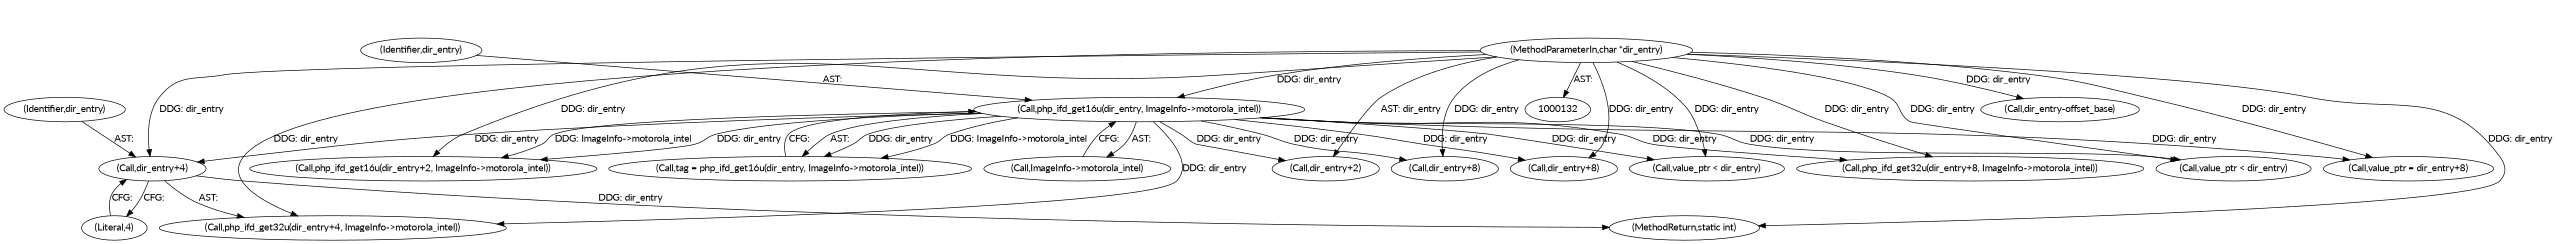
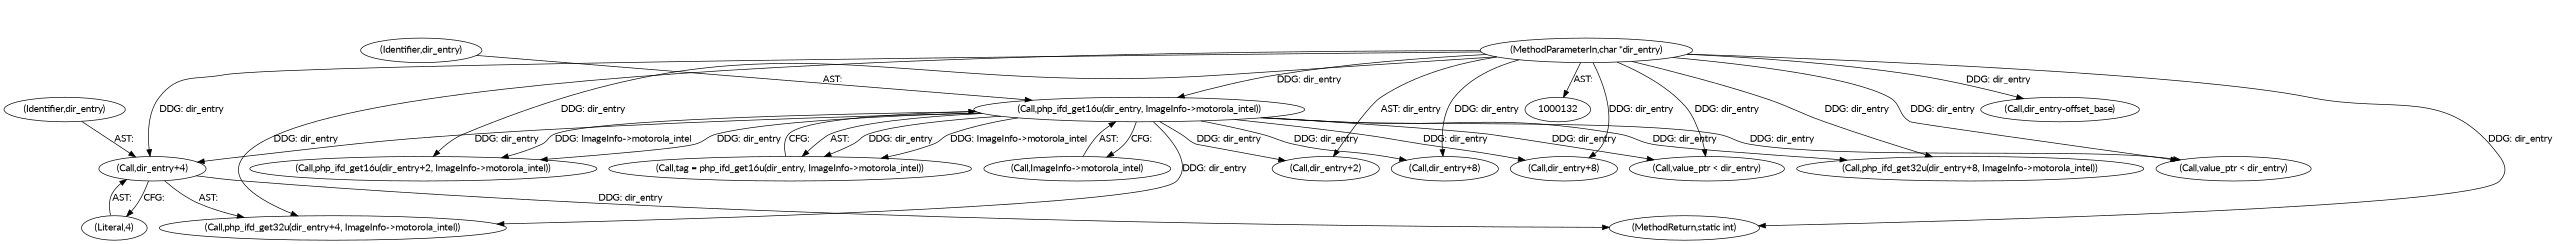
edge "(Call,ImageInfo->motorola_intel)" -> "(Call,php_ifd_get16u(dir_entry, ImageInfo->motorola_intel))": label "CFG: " -> "AST: "
edge "(Call,php_ifd_get16u(dir_entry, ImageInfo->motorola_intel))" -> "(Call,ImageInfo->motorola_intel)": label "AST: " -> "CFG: "
node "(Call,value_ptr = dir_entry+8)": removed
edge "(Literal,4)" -> "(Call,dir_entry+4)": label "CFG: " -> "AST: "
